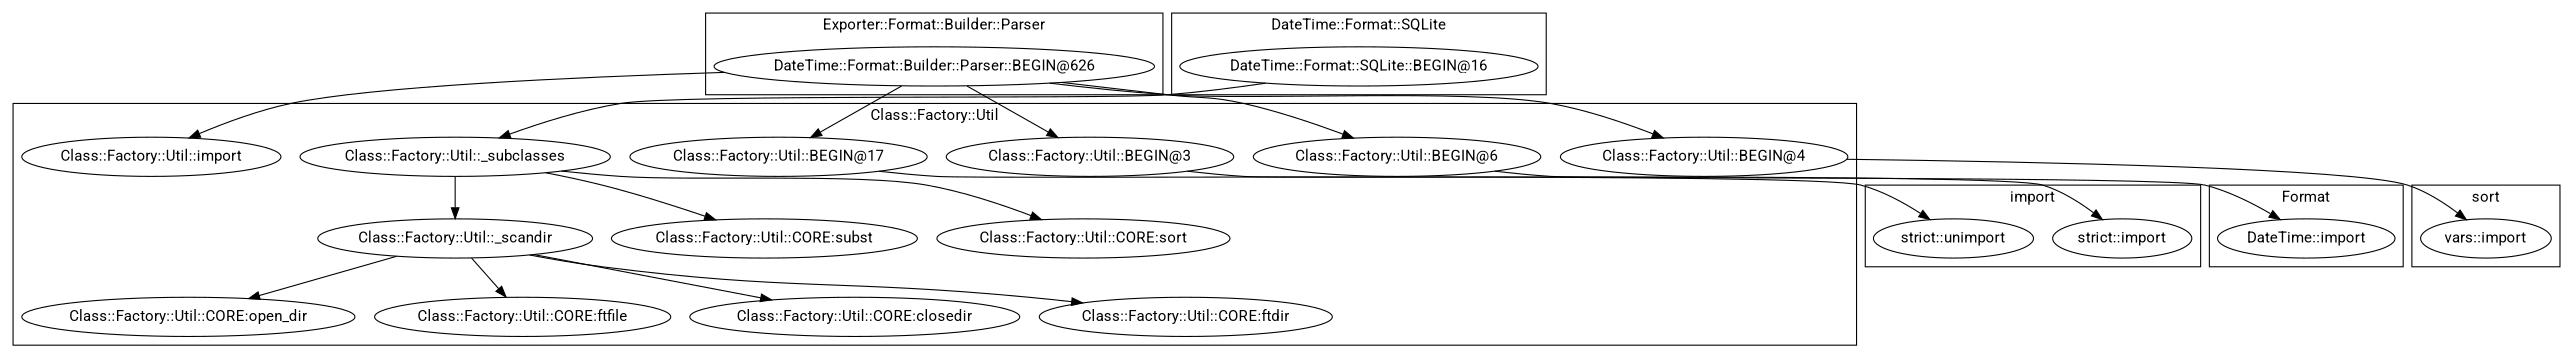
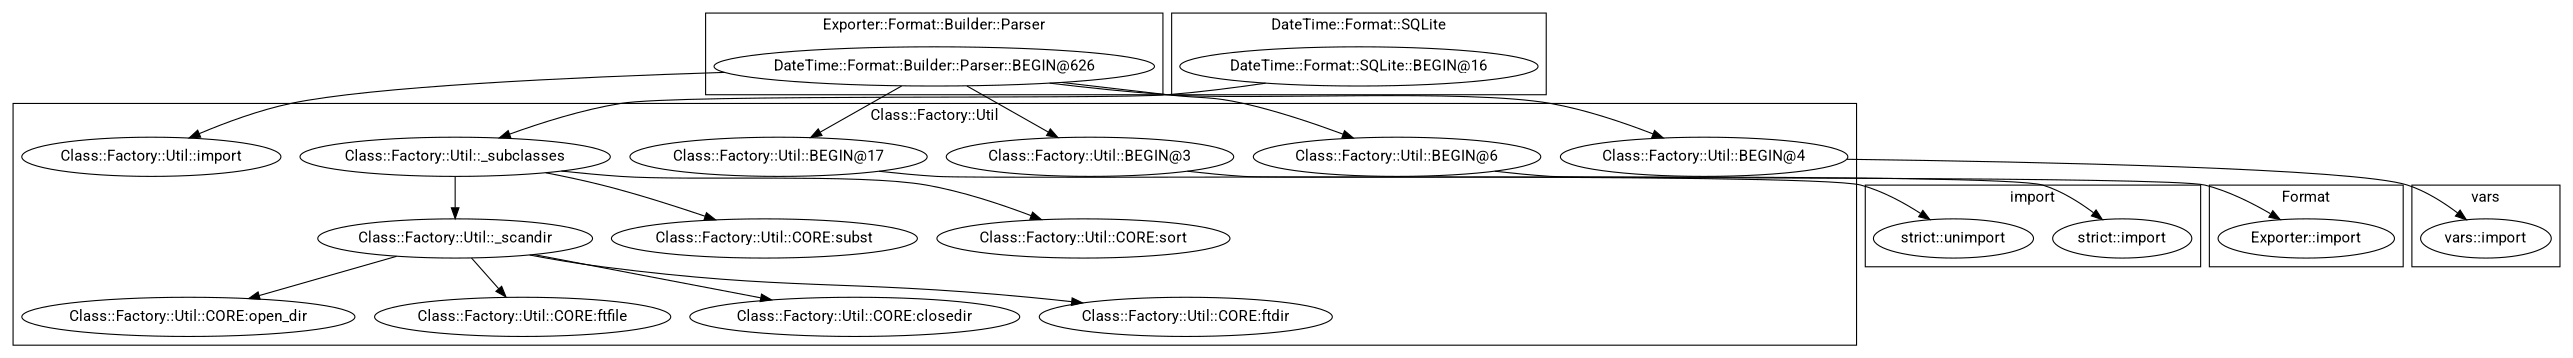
cluster "sort": label "sort" -> "vars"
node "DateTime::import": label "DateTime::import" -> "Exporter::import"
